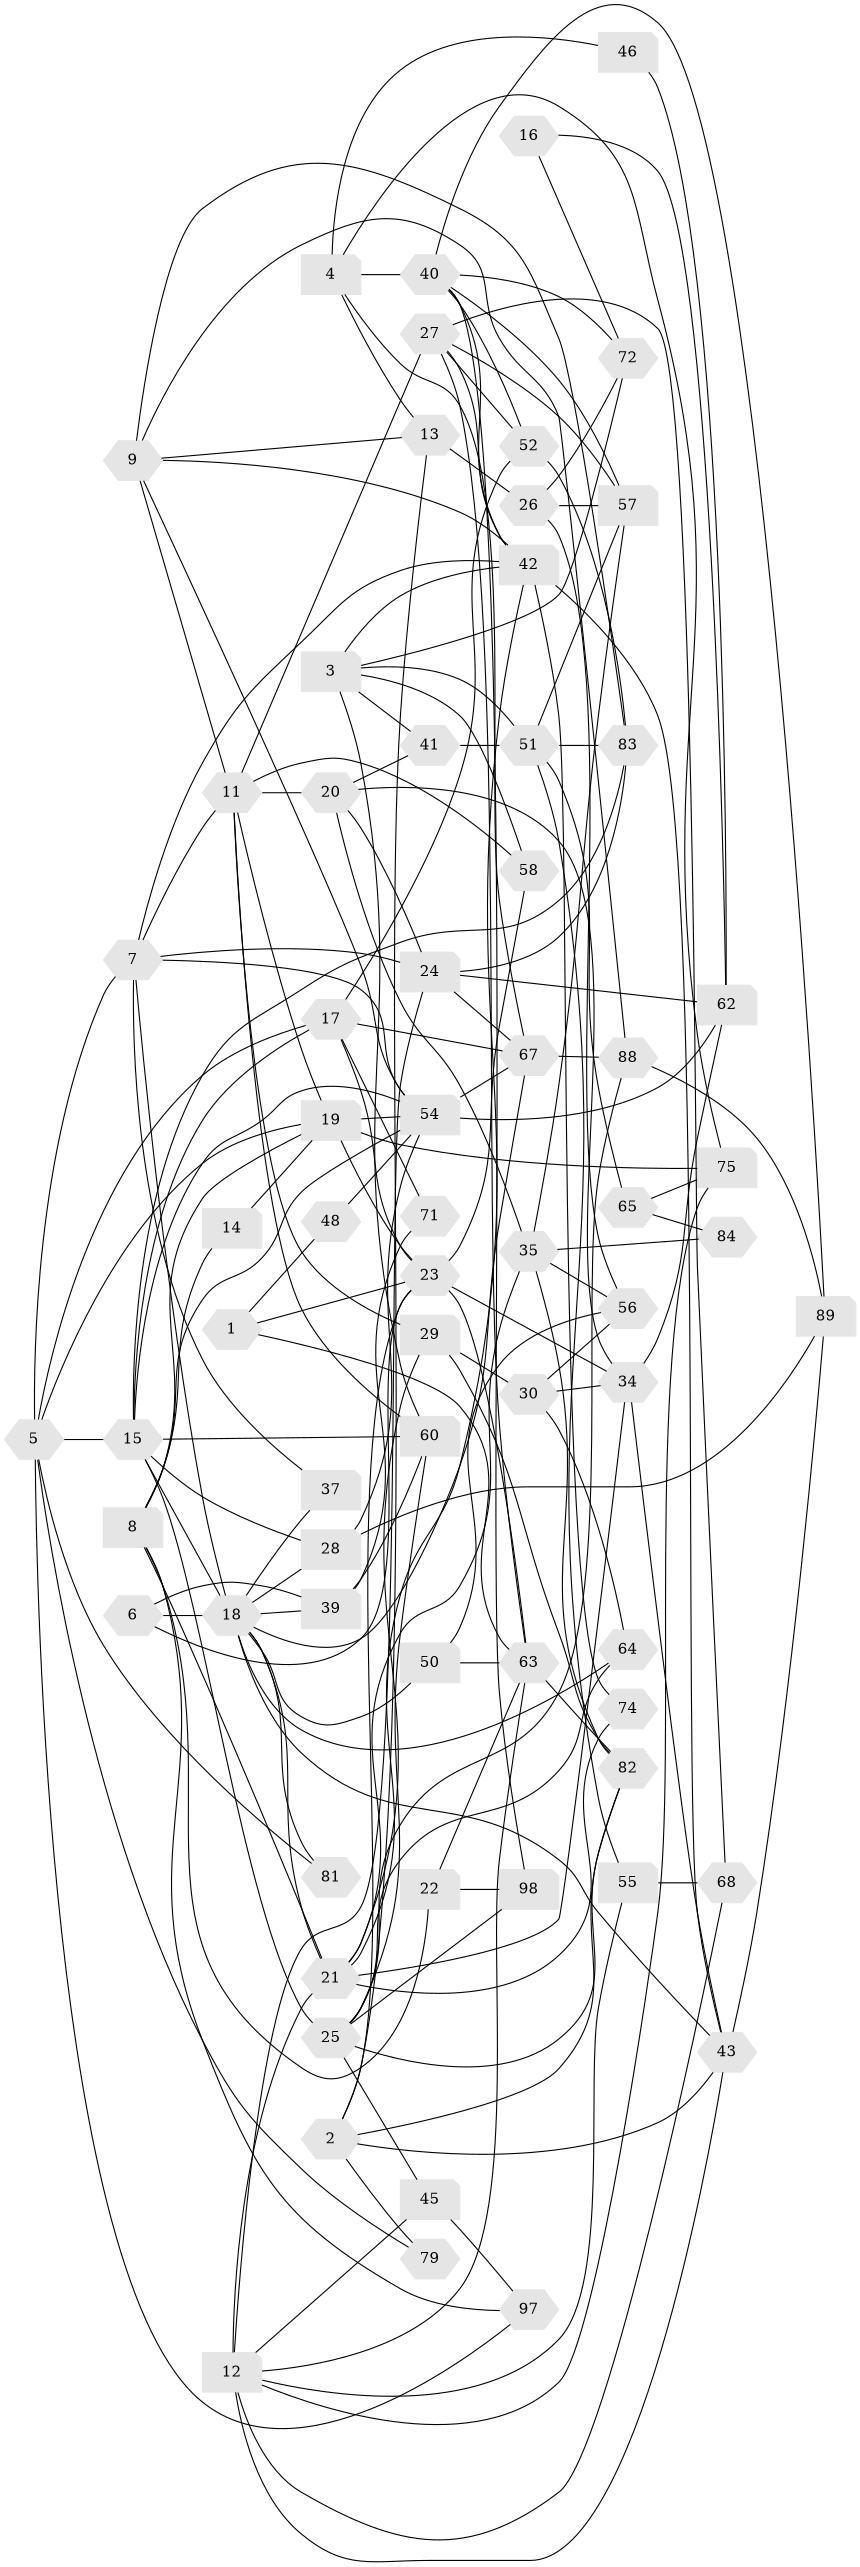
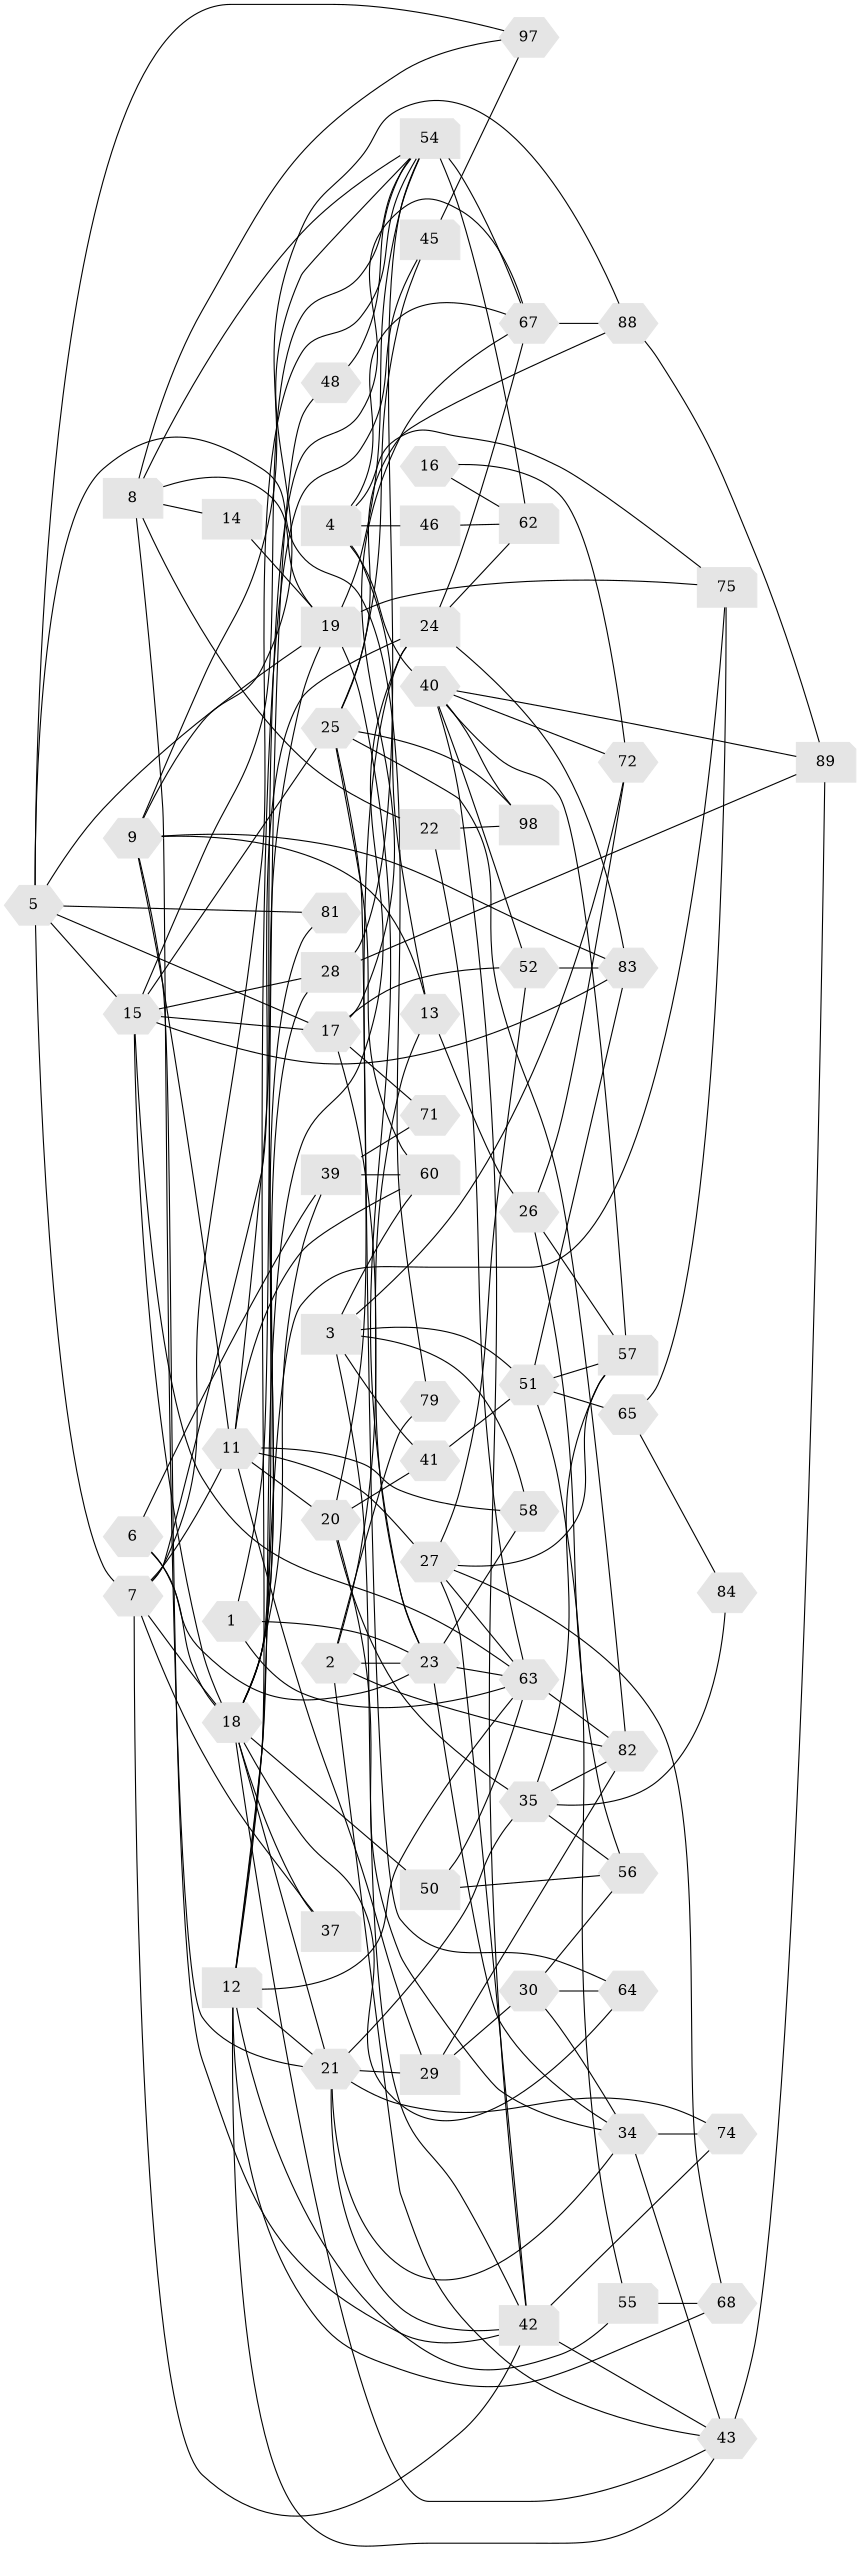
edge "62" -- "34": now "74" -- "34"
edge "60" -- "15": now "63" -- "15"
